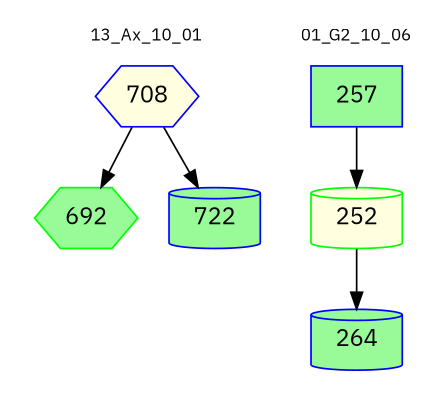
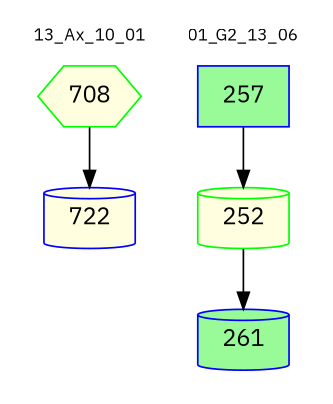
cluster "01_G2_10_06": label "01_G2_10_06" -> "01_G2_13_06"
node "708": color blue -> green
node "692": removed
node "722": fillcolor palegreen -> lightyellow
node "264": label "264" -> "261"
